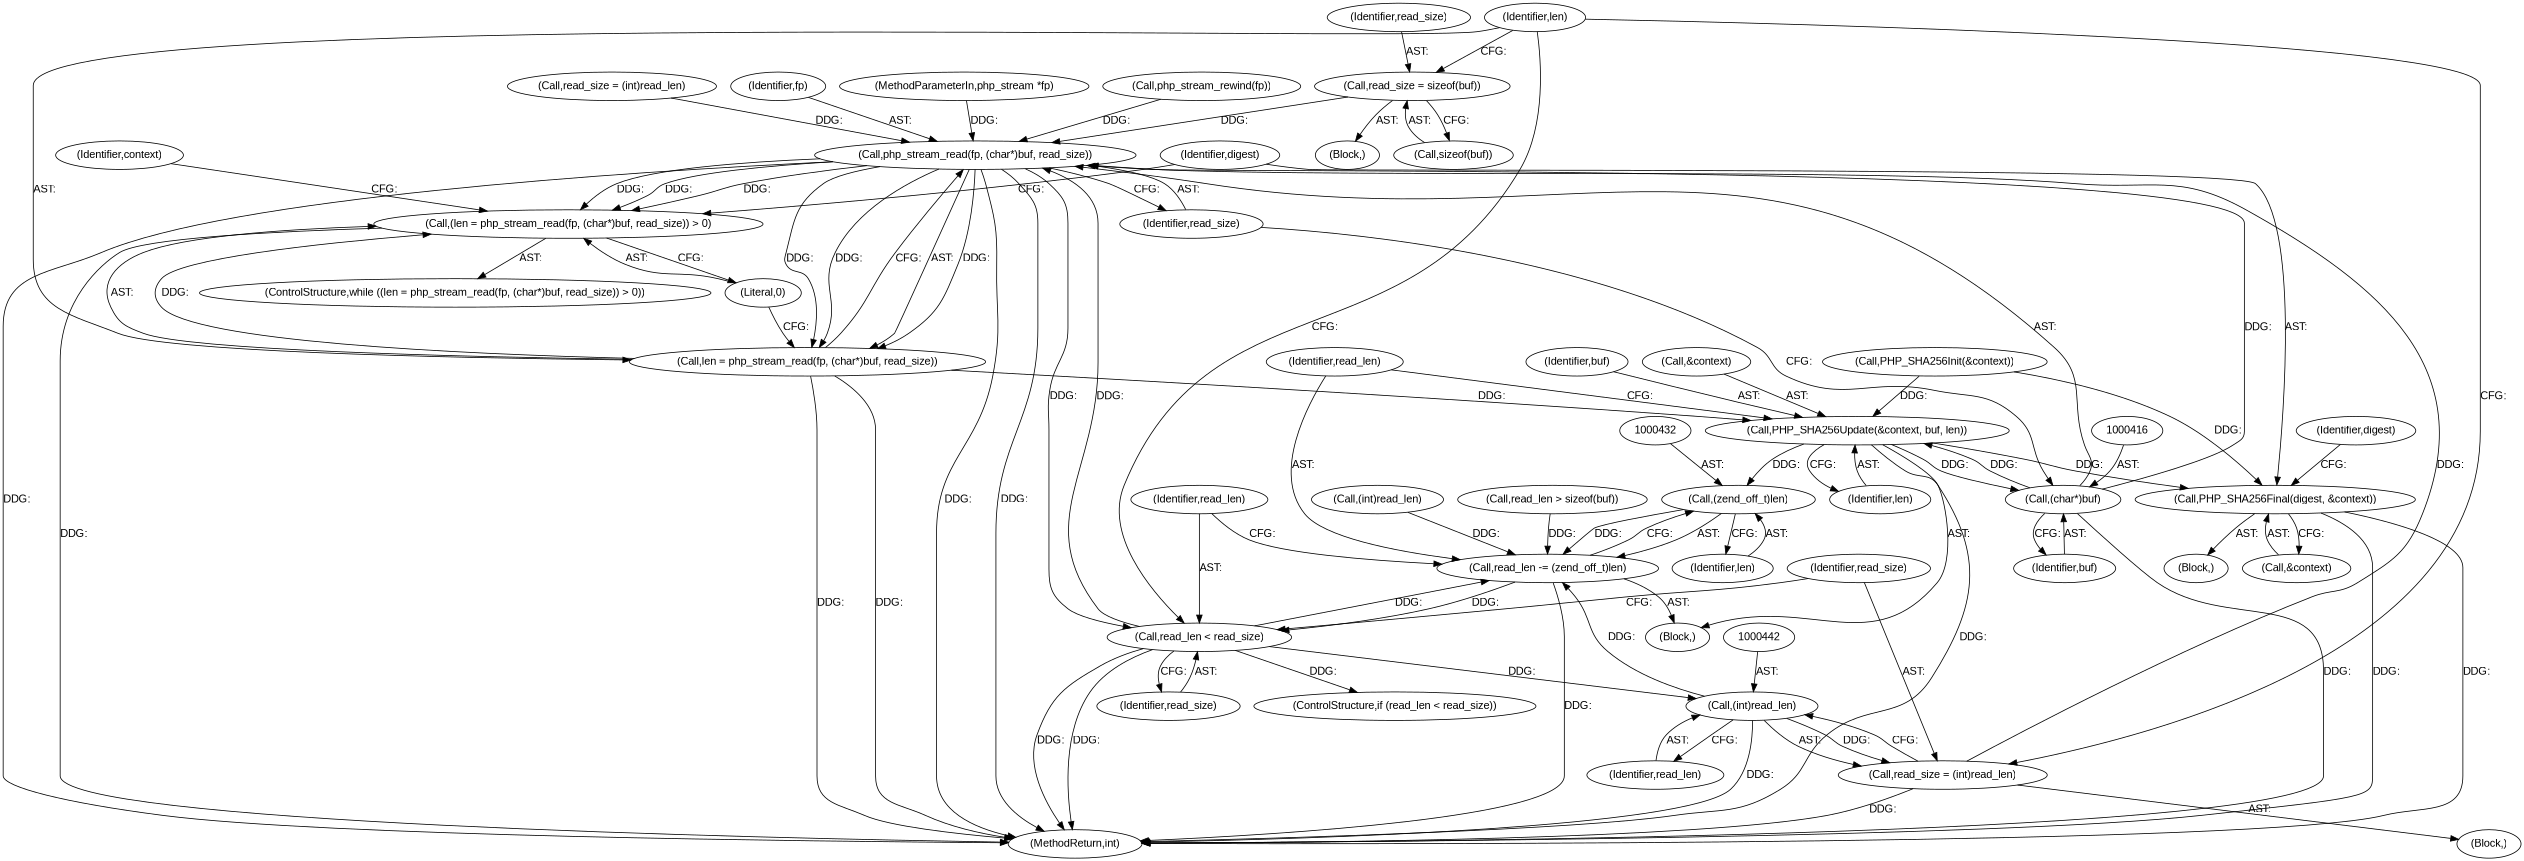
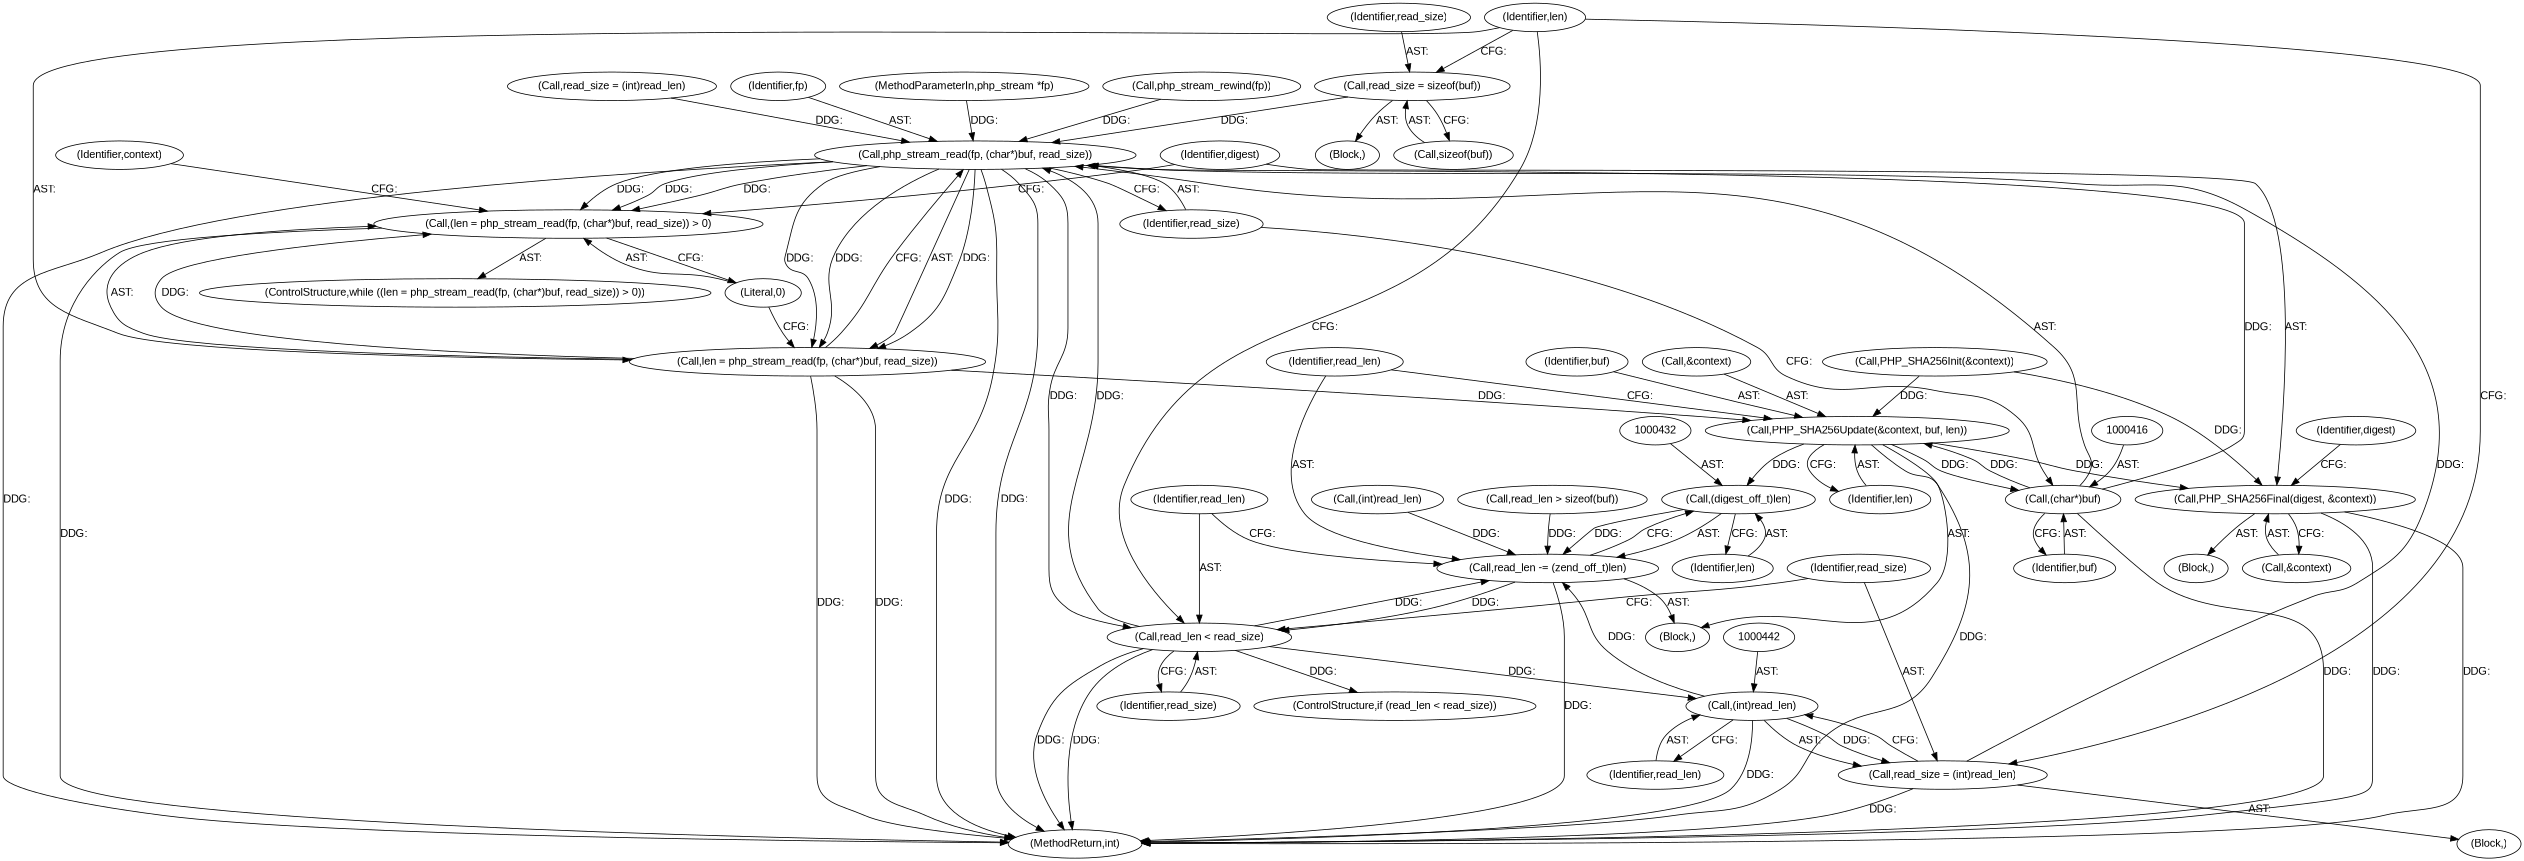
node "(Call,(zend_off_t)len)": label "(Call,(zend_off_t)len)" -> "(Call,(digest_off_t)len)"
